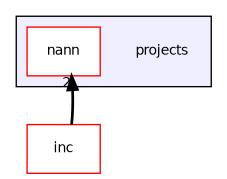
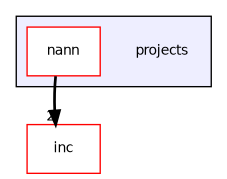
edge "inc" -> "nann": reversed
